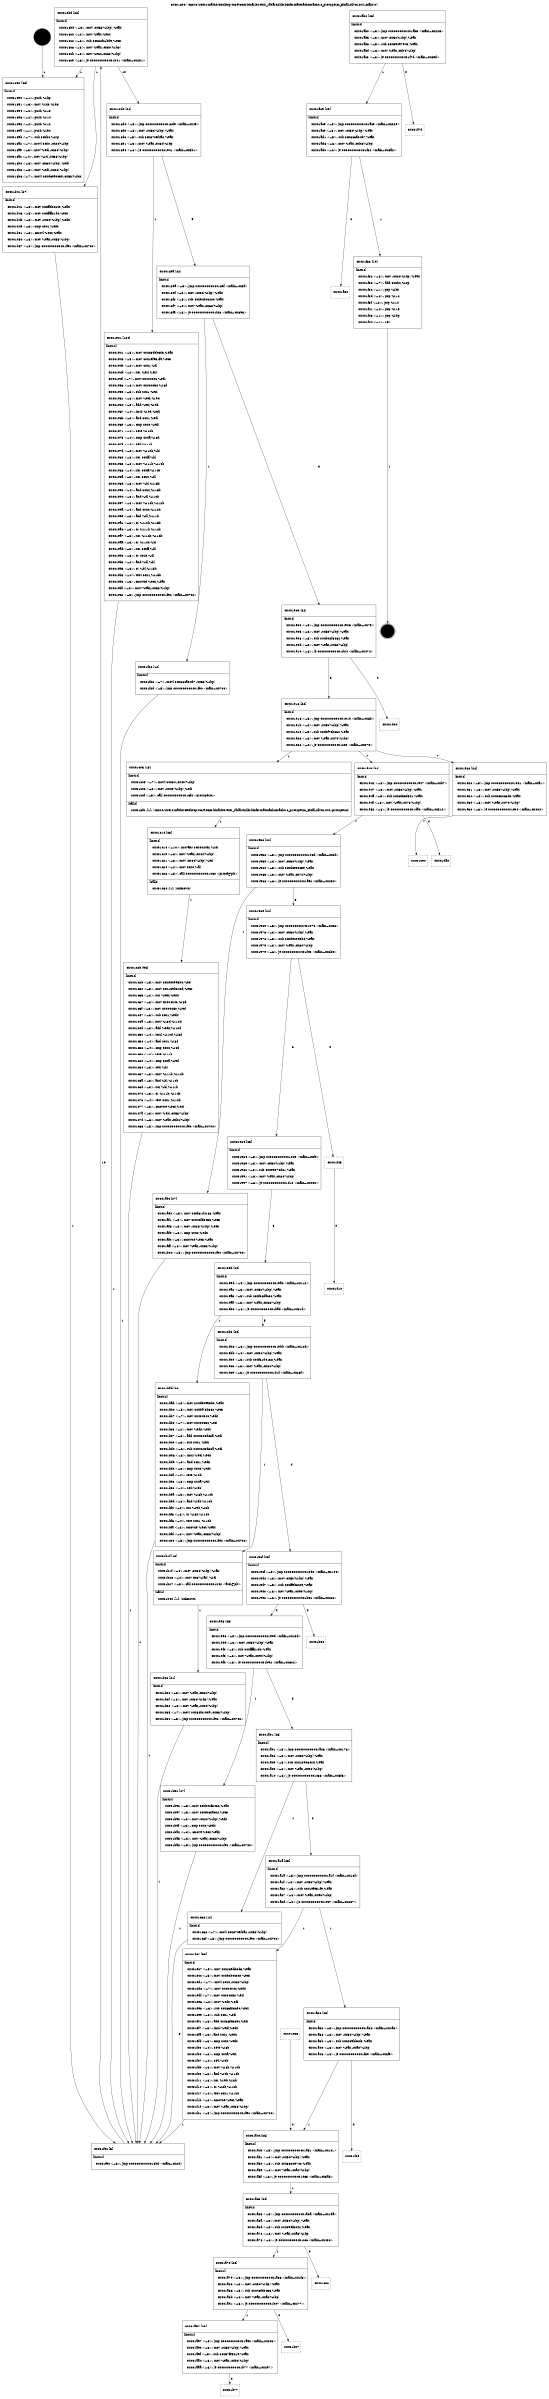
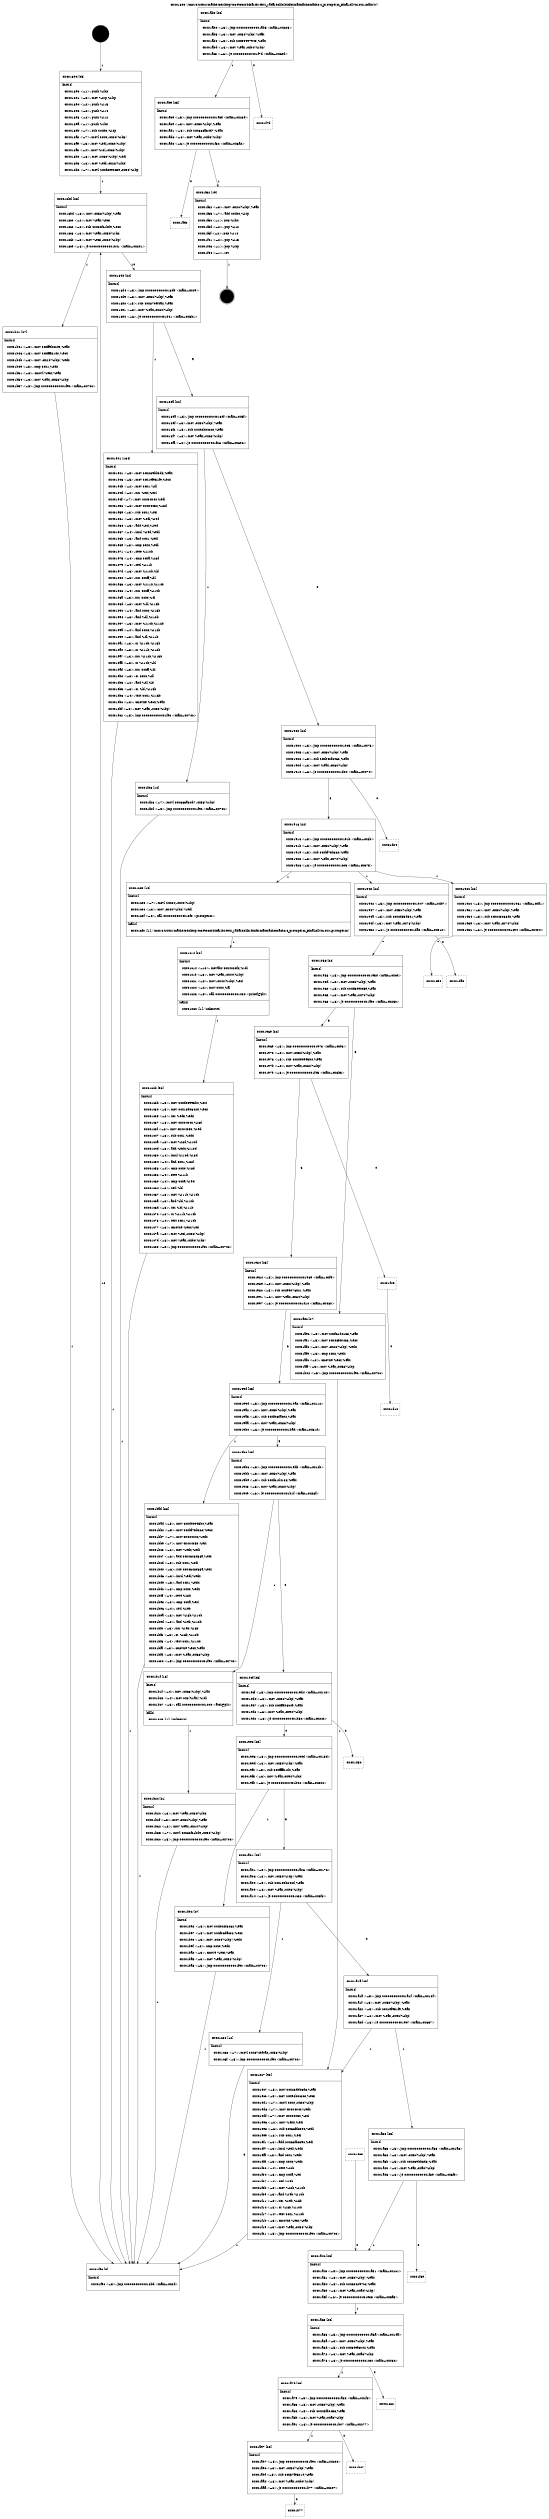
edge "0x4018bd [23]" -> "0x401890 [45]": reversed
edge "0x401958 [22]" -> "0x401aec [27]": label " 1" -> " 9"
edge "0x401aec [27]" -> "0x401f9c [5]": now "0x401aec [27]" -> "0x401ec7 [95]"
